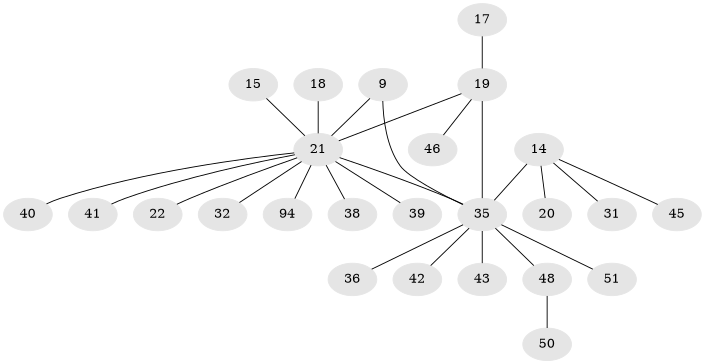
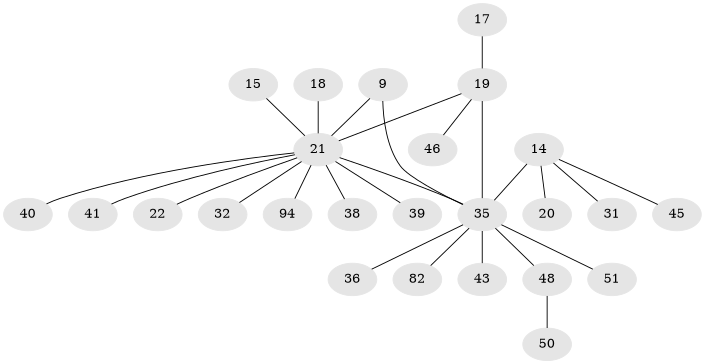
node "42": label "42" -> "82"
